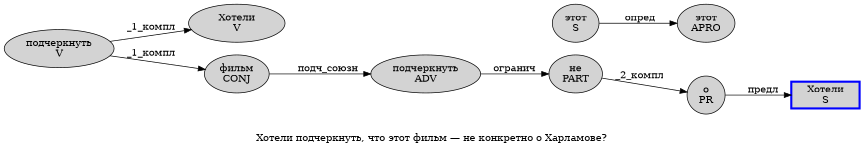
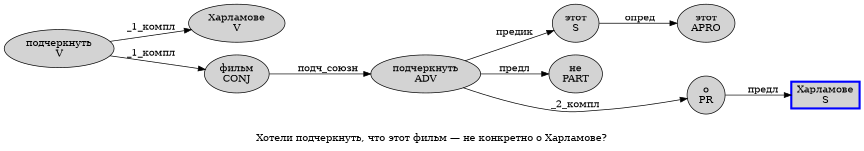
node "Хотели V": label "Хотели V" -> "Харламове V"
edge "подчеркнуть ADV" -> "этот S": added, label "предик"
edge "подчеркнуть ADV" -> "не PART": label "огранич" -> "предл"
edge "не PART" -> "о PR": now "подчеркнуть ADV" -> "о PR"
node "Хотели S": label "Хотели S" -> "Харламове S"
